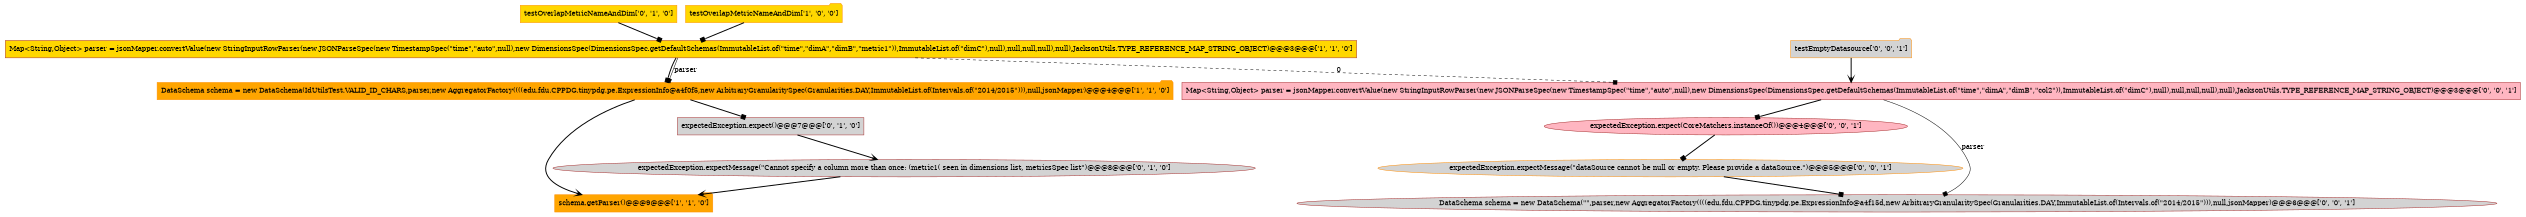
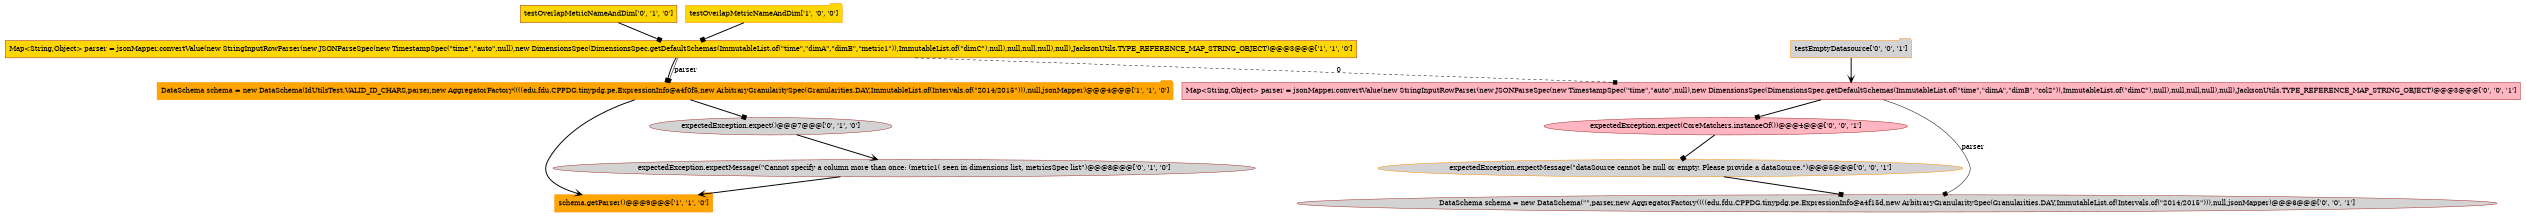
node "testOverlapMetricNameAndDim['0', '1', '0']": color darkorange -> brown
node "expectedException.expect()@@@7@@@['0', '1', '0']": shape box -> ellipse
